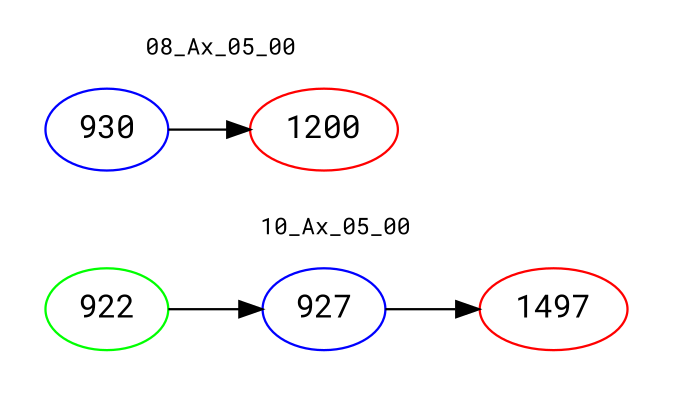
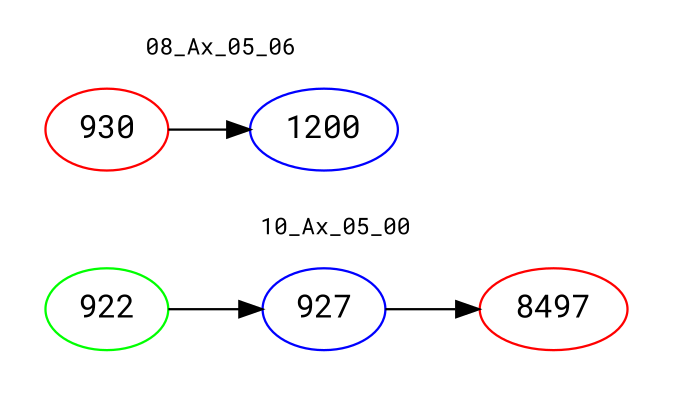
cluster "08_Ax_05_00": label "08_Ax_05_00" -> "08_Ax_05_06"
node "930": color blue -> red
node "1200": color red -> blue
node "1497": label "1497" -> "8497"
